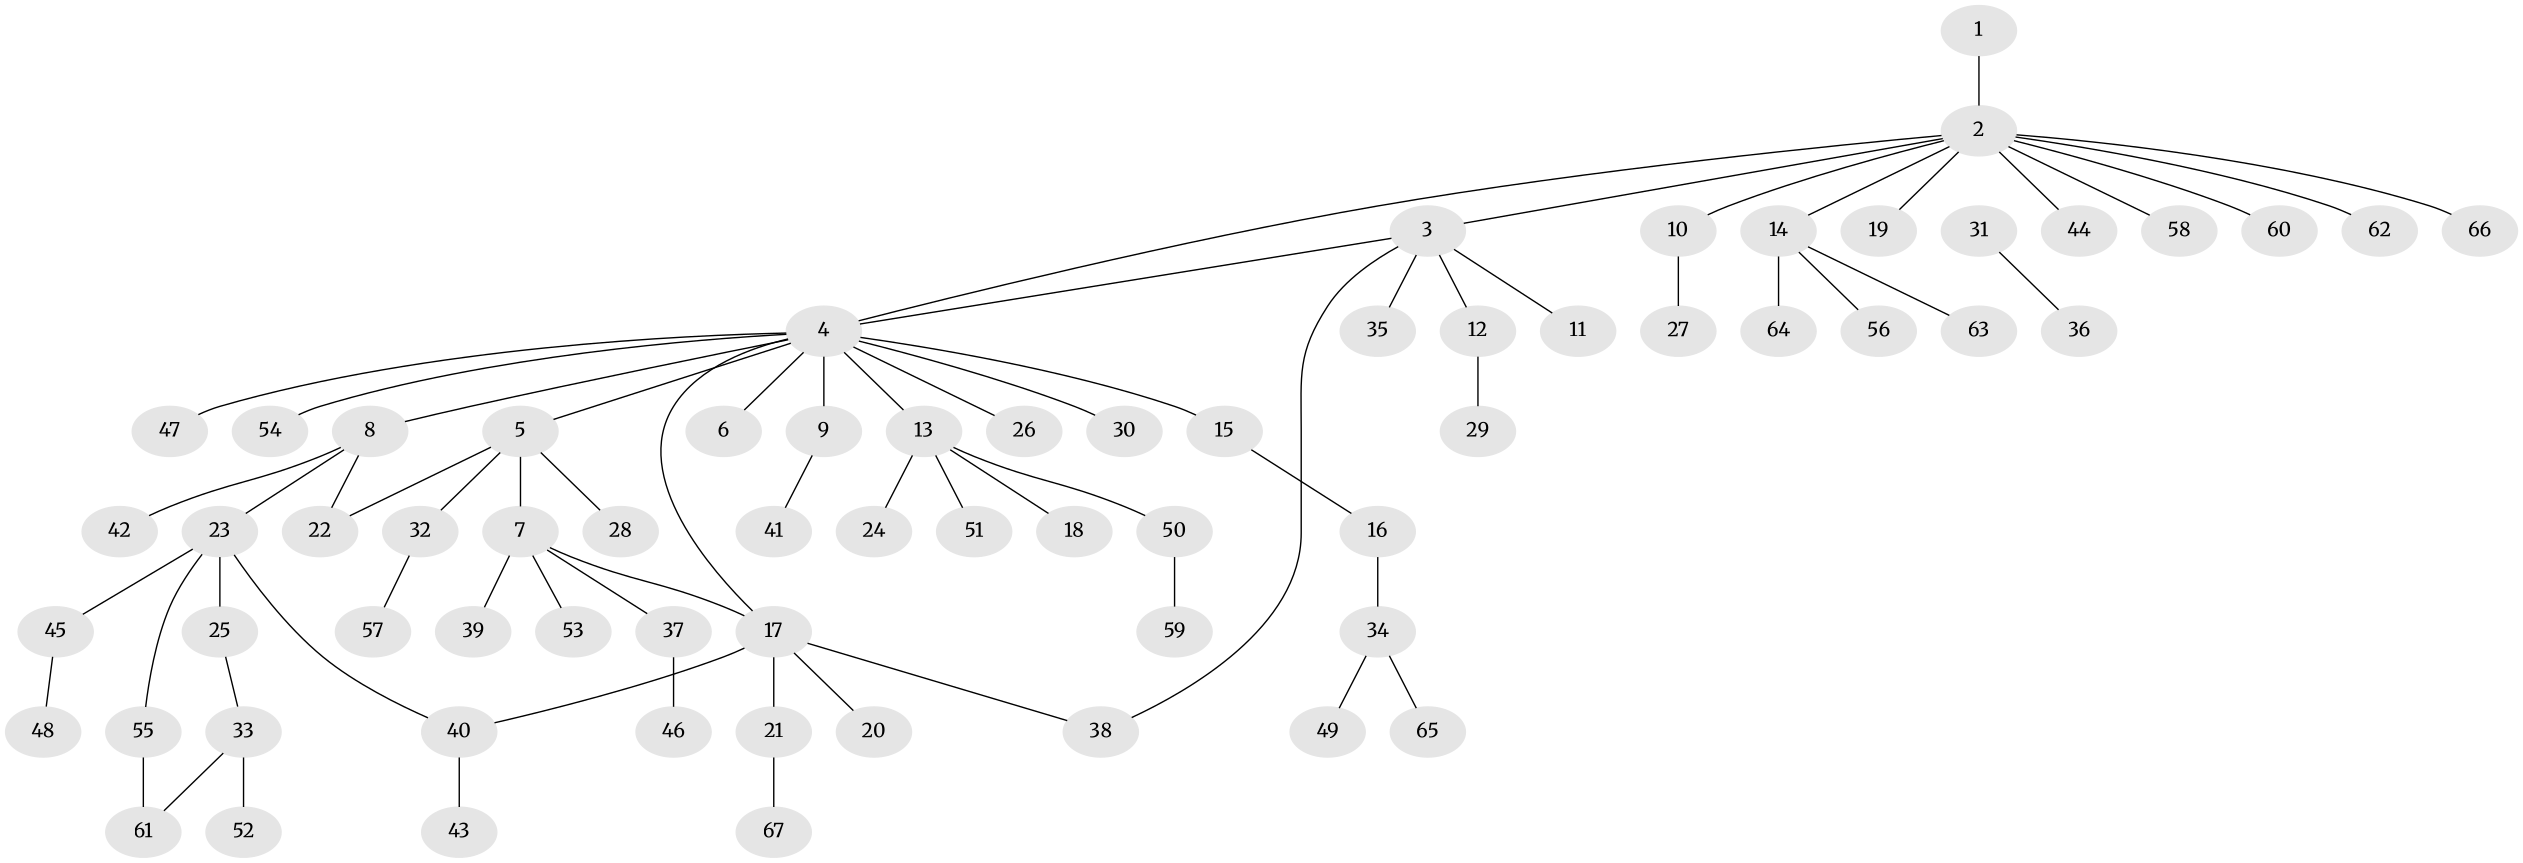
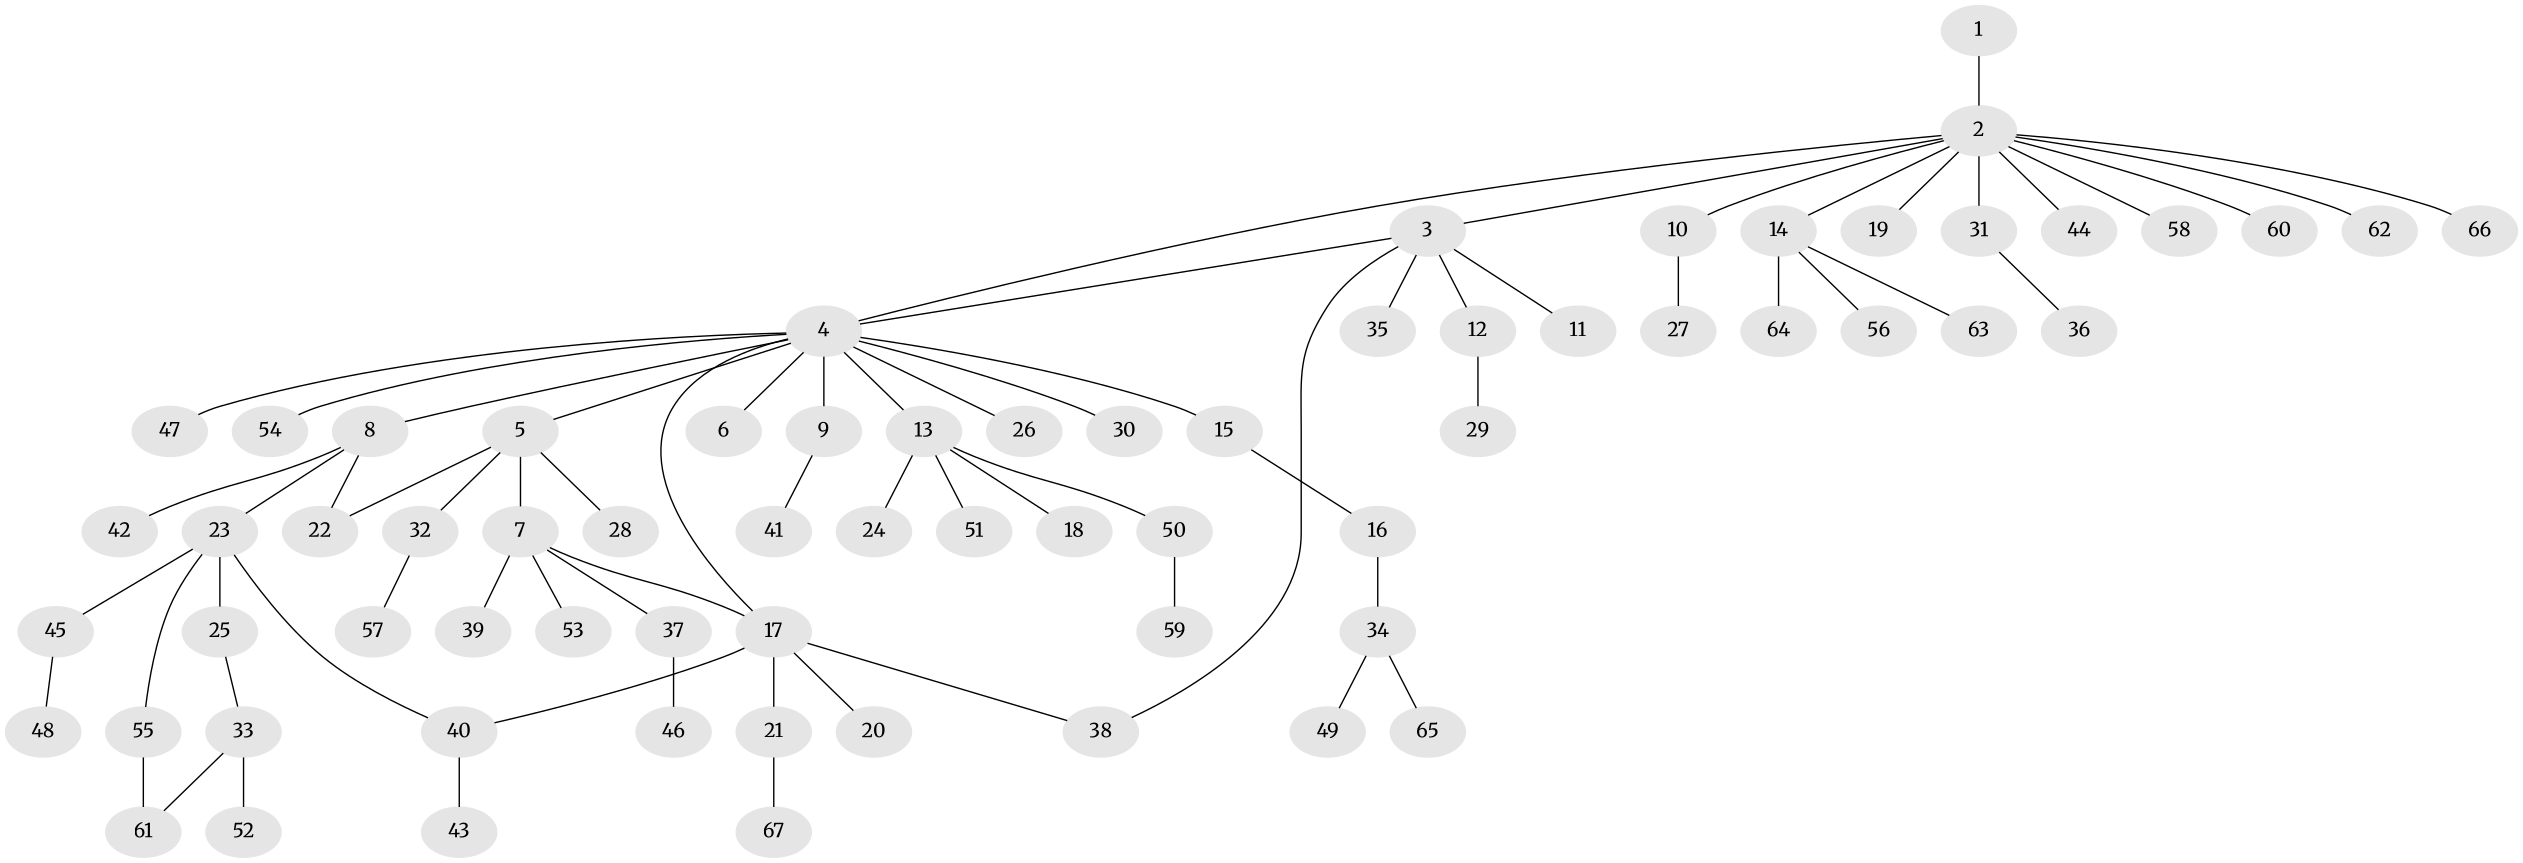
edge "2" -- "31": added
